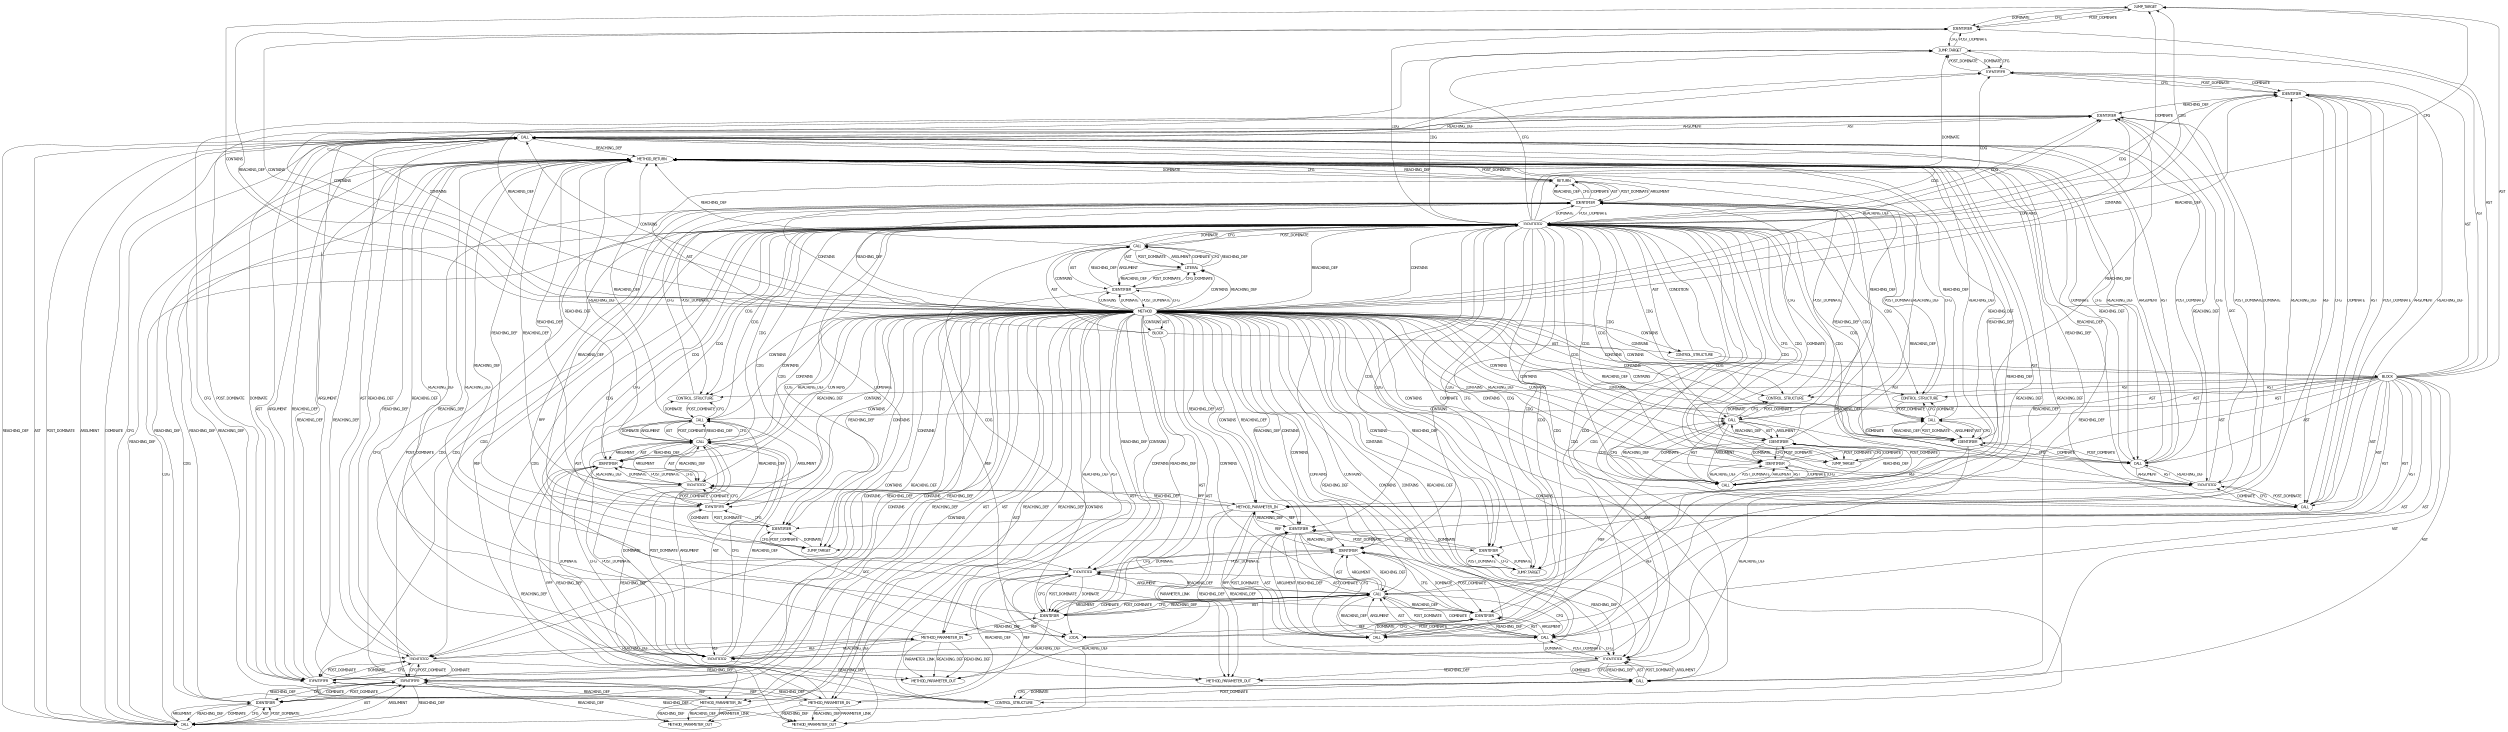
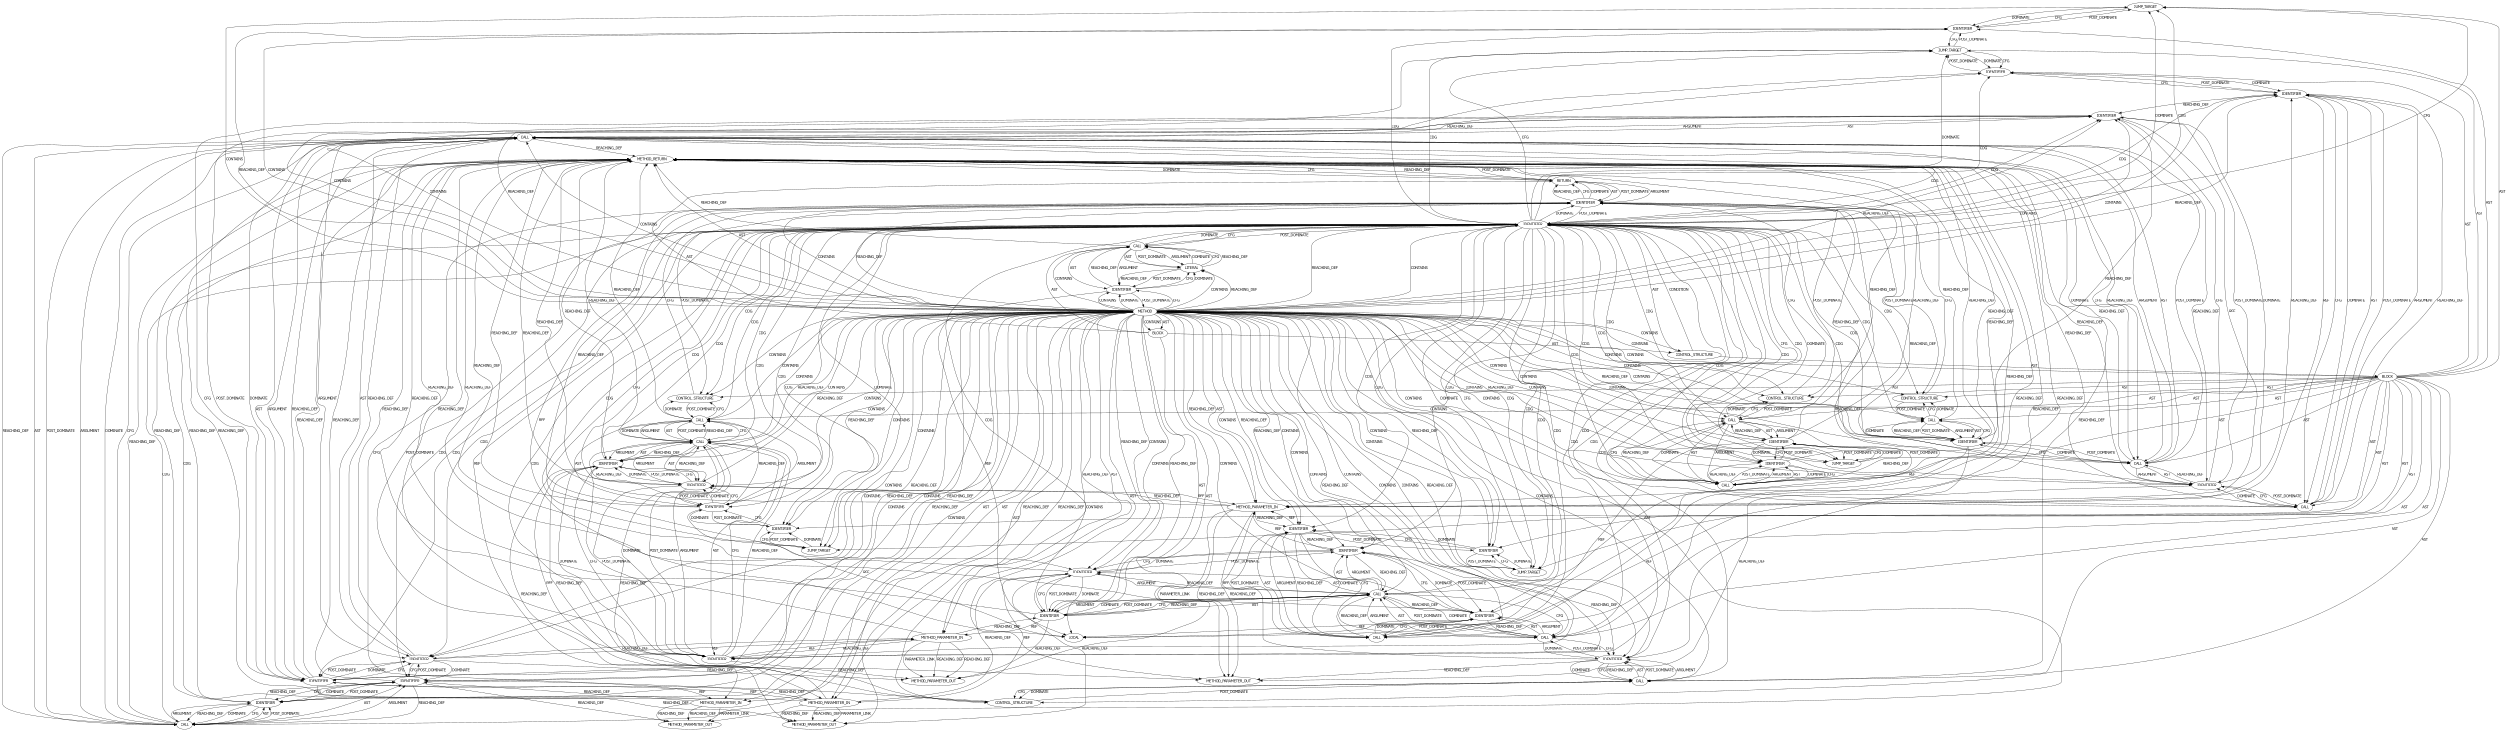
edge "METHOD" -> "METHOD_RETURN": added, label "AST"
